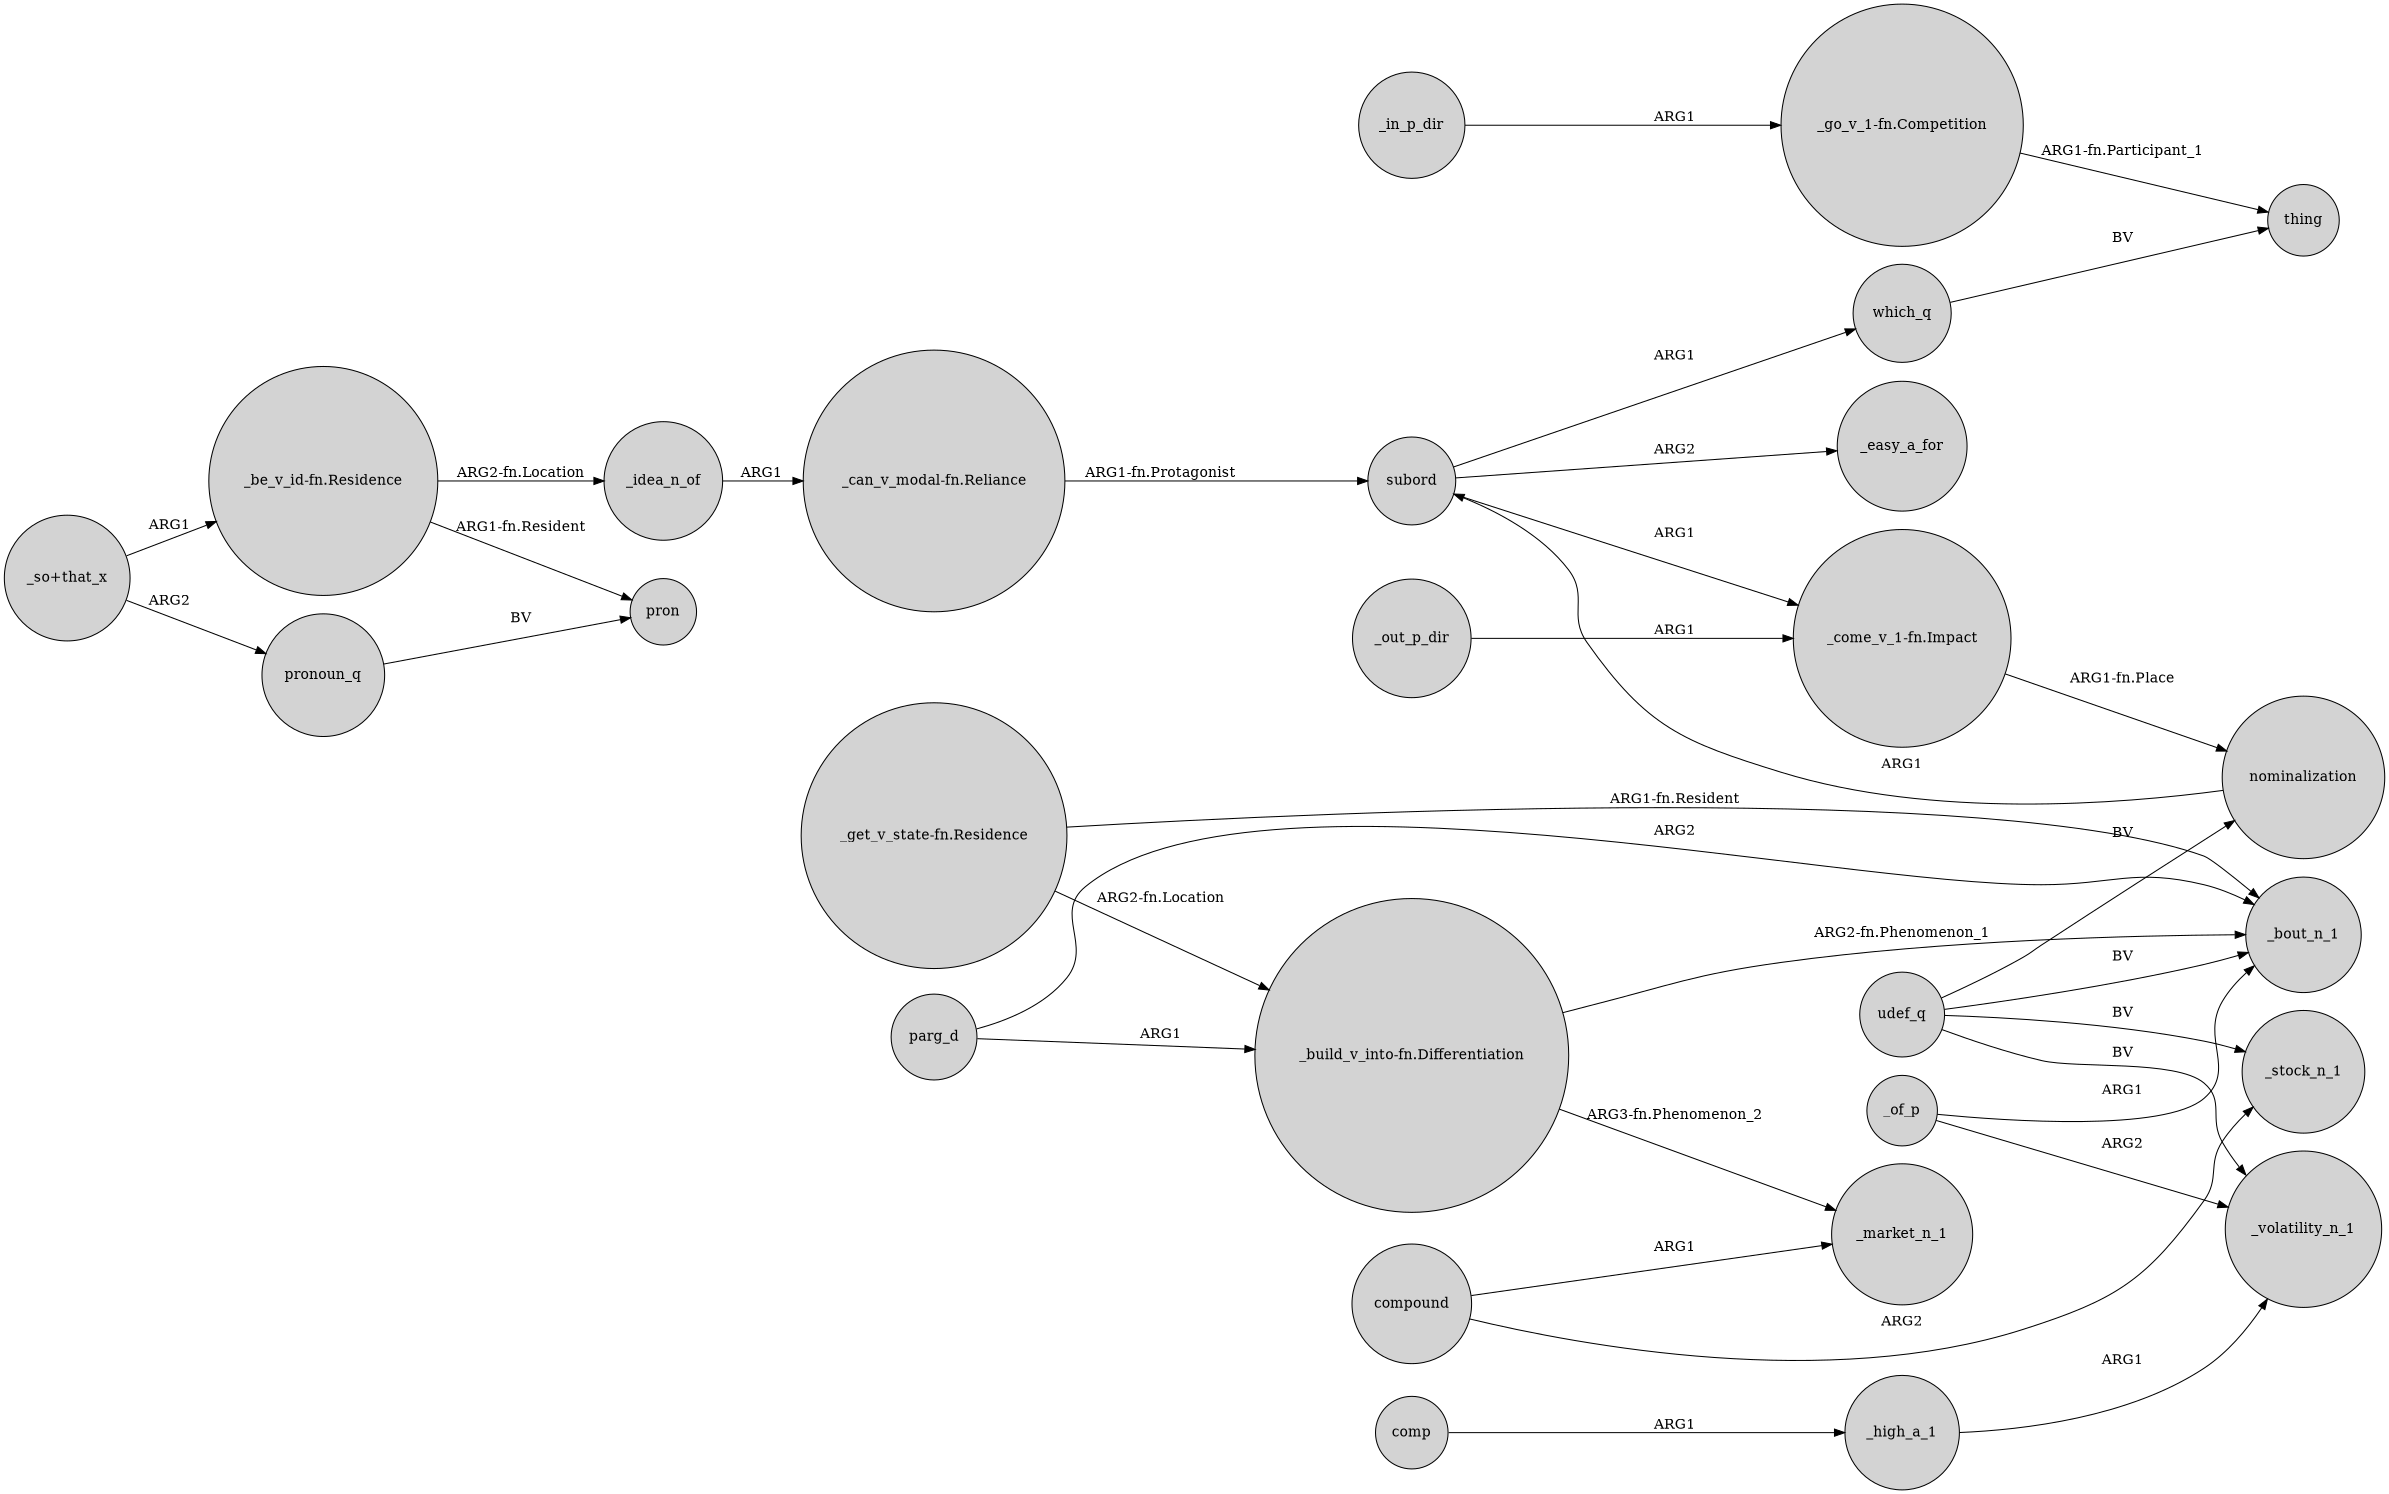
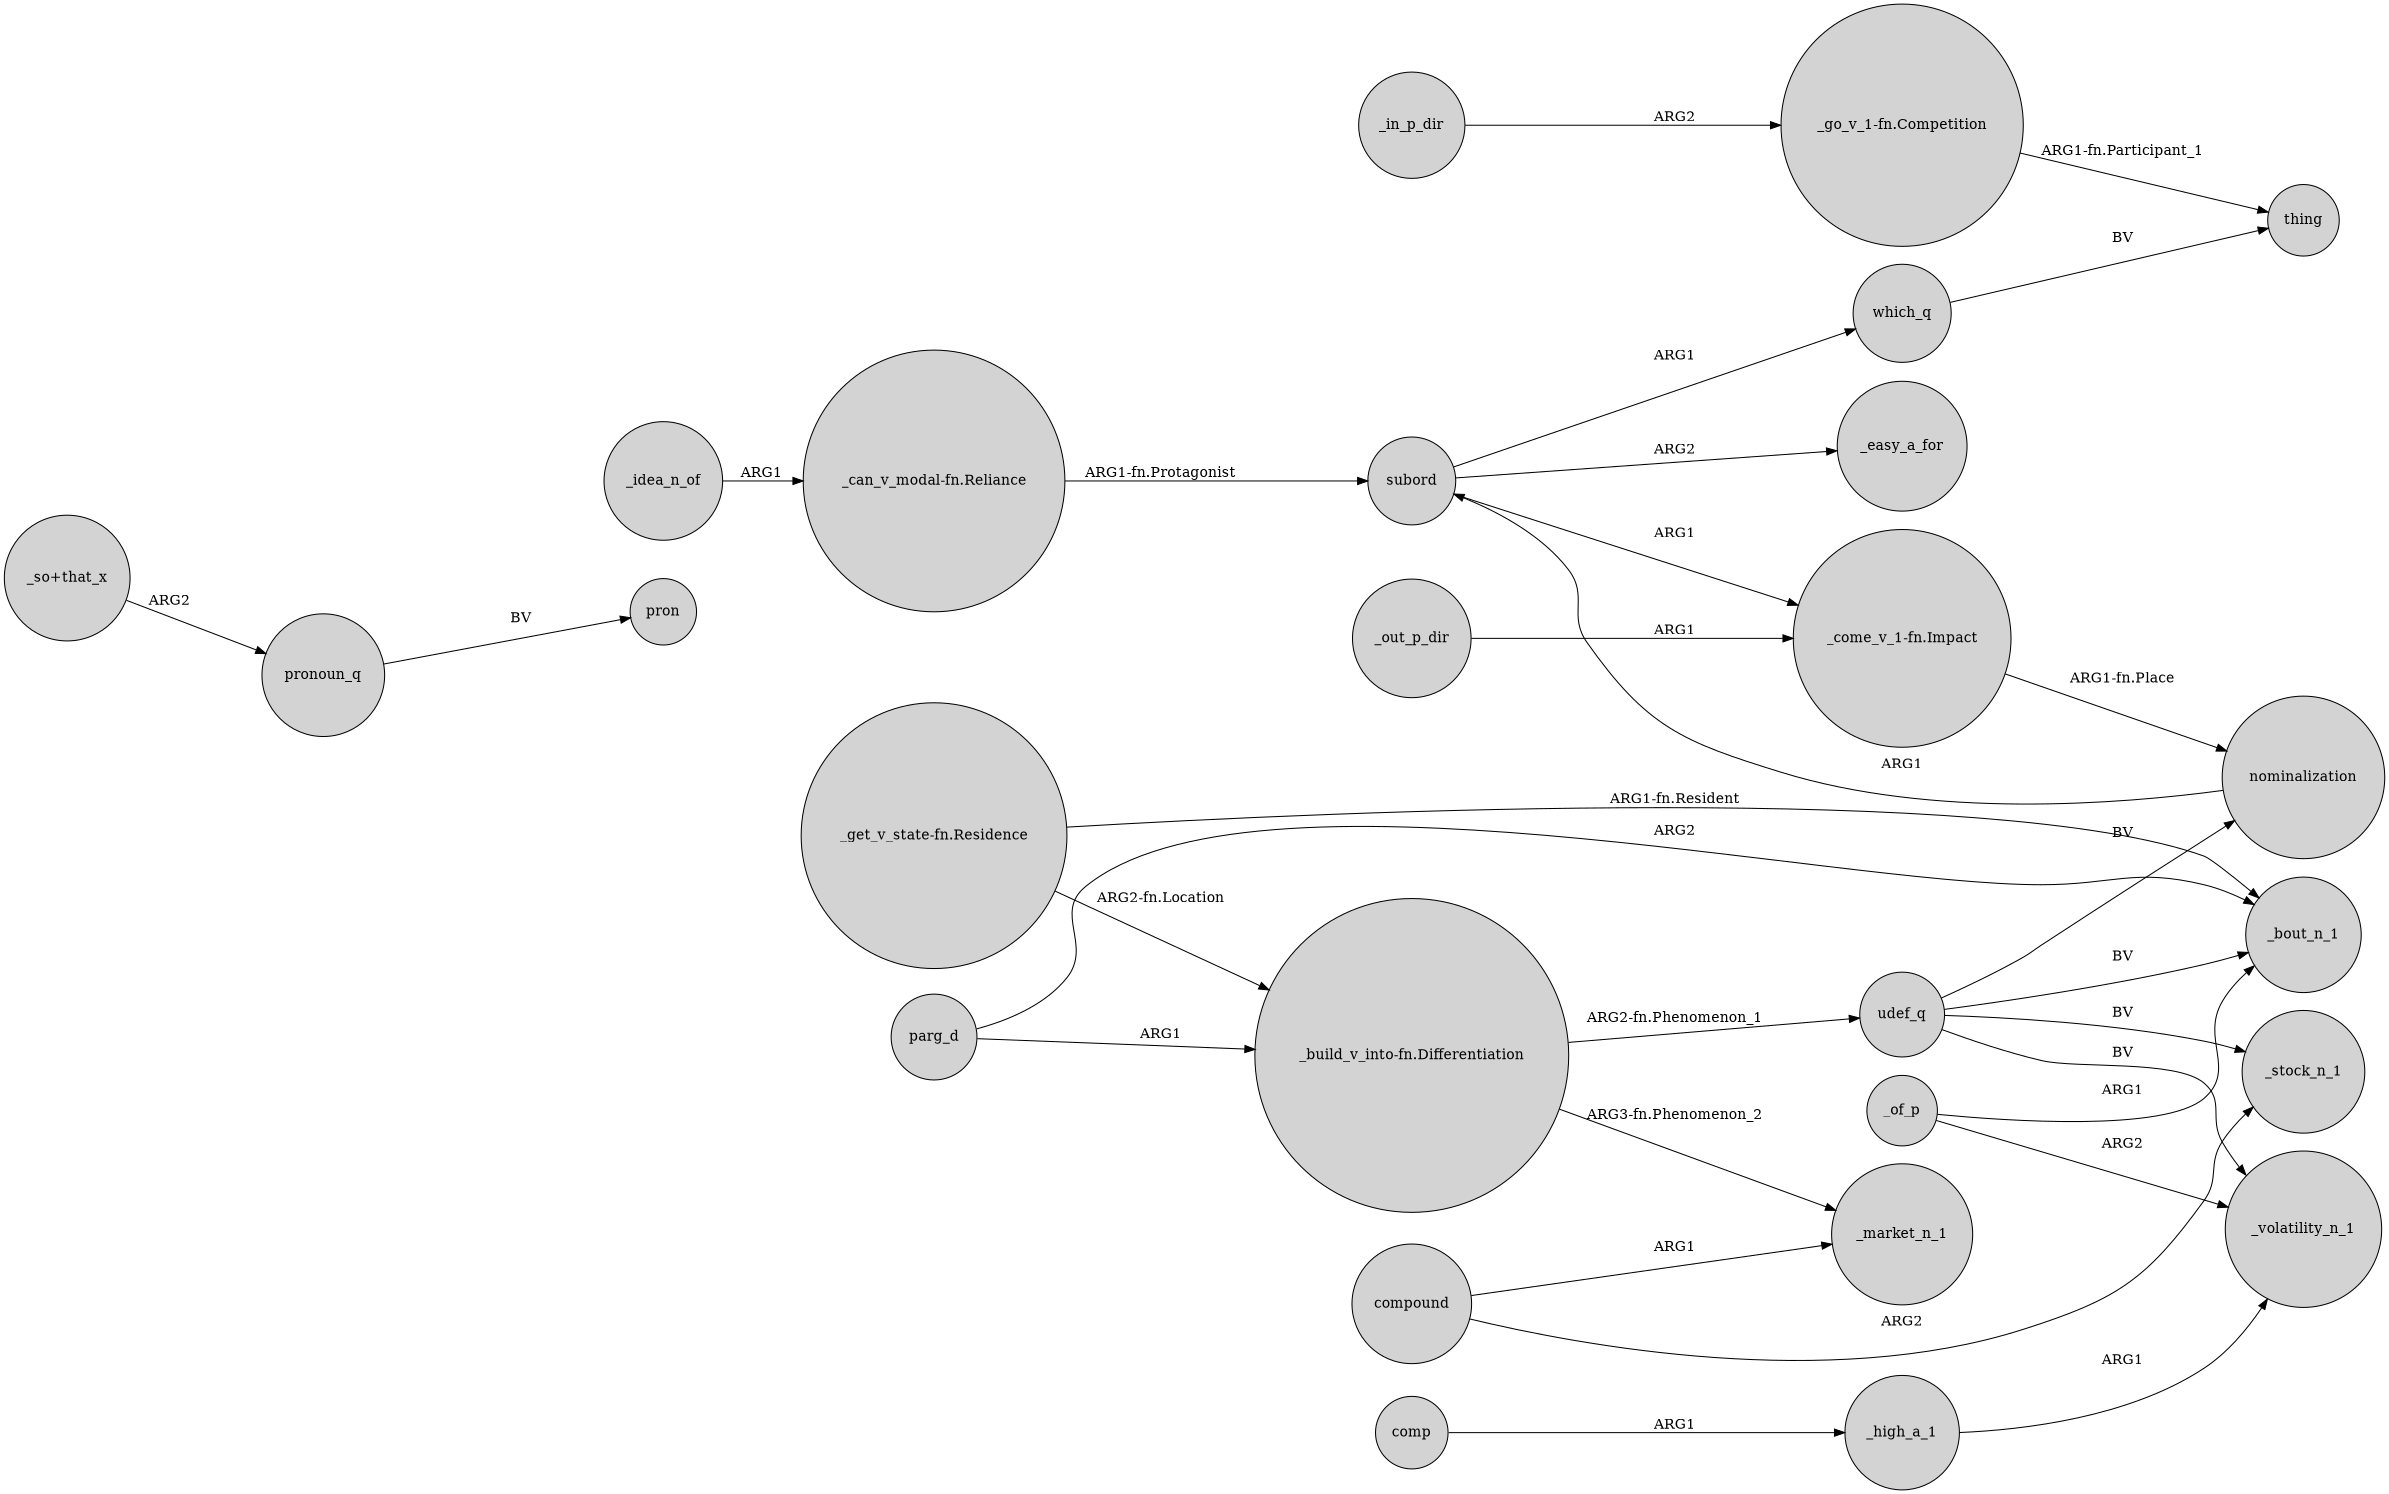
edge "_in_p_dir" -> "_go_v_1-fn.Competition": label "ARG1" -> "ARG2"
node "_be_v_id-fn.Residence": removed
edge "_build_v_into-fn.Differentiation" -> "_bout_n_1": now "_build_v_into-fn.Differentiation" -> "udef_q"
